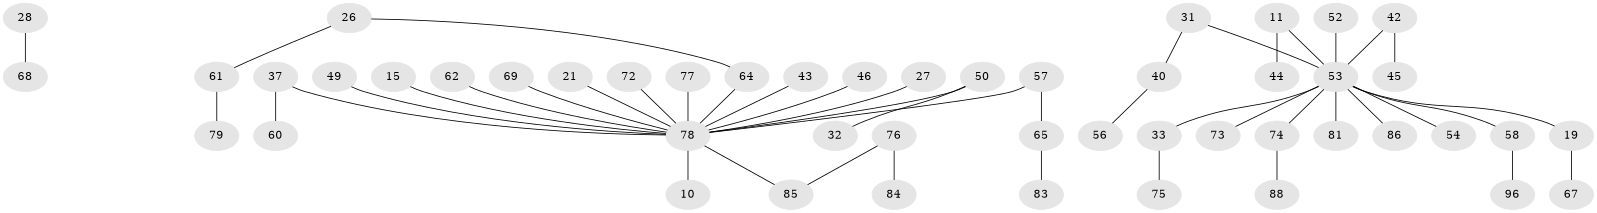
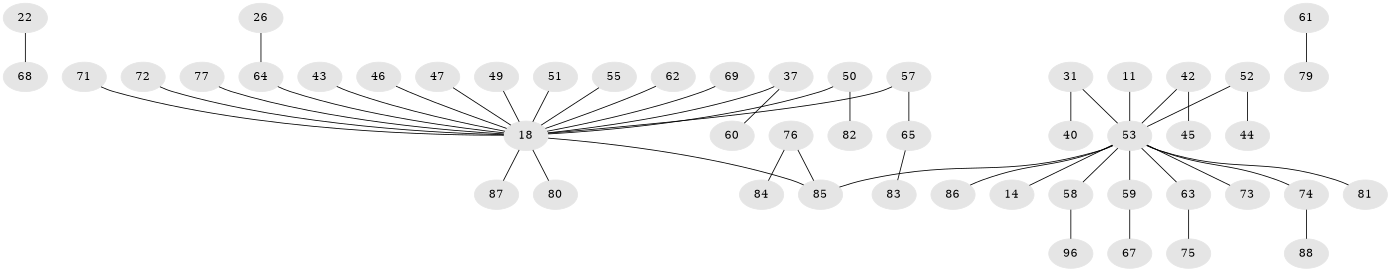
node "28": label "28" -> "22"
edge "11" -- "44": now "52" -- "44"
edge "26" -- "61": removed
node "15": label "15" -> "55"
node "51": added
node "21": label "21" -> "71"
node "27": label "27" -> "47"
node "78": label "78" -> "18"
node "32": label "32" -> "82"
node "56": removed
node "33": label "33" -> "63"
node "54": label "54" -> "14"
node "19": label "19" -> "59"
edge "53" -- "85": added
node "87": added
node "10": label "10" -> "80"
